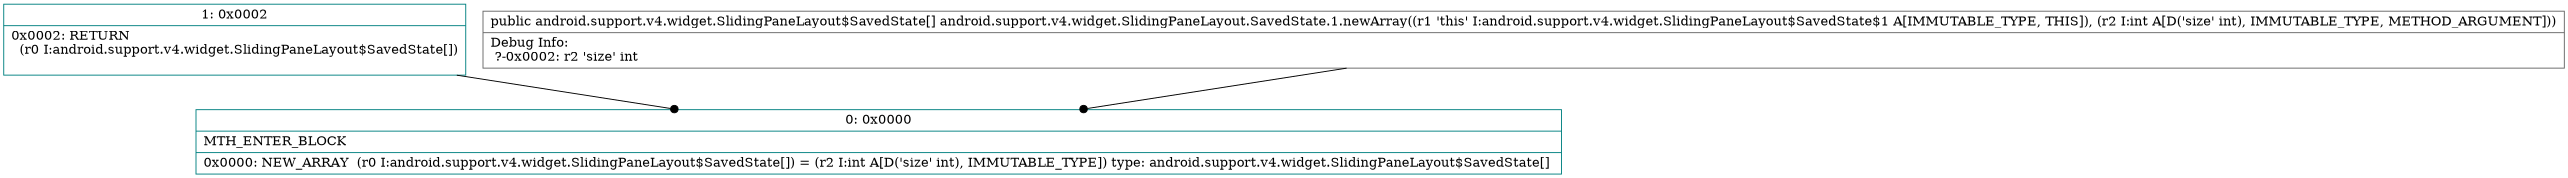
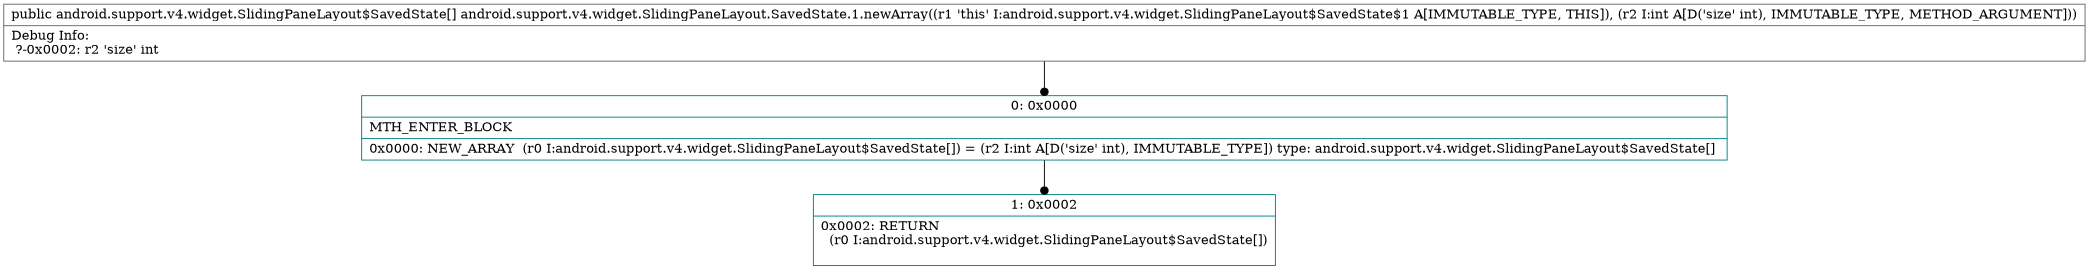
edge "1: 0x0002" -> "0: 0x0000": reversed
